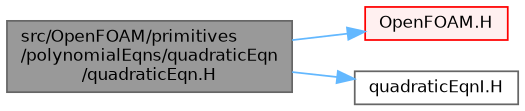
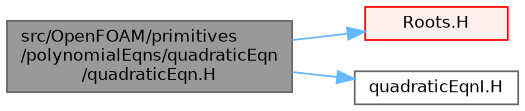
node "OpenFOAM.H": label "OpenFOAM.H" -> "Roots.H"
